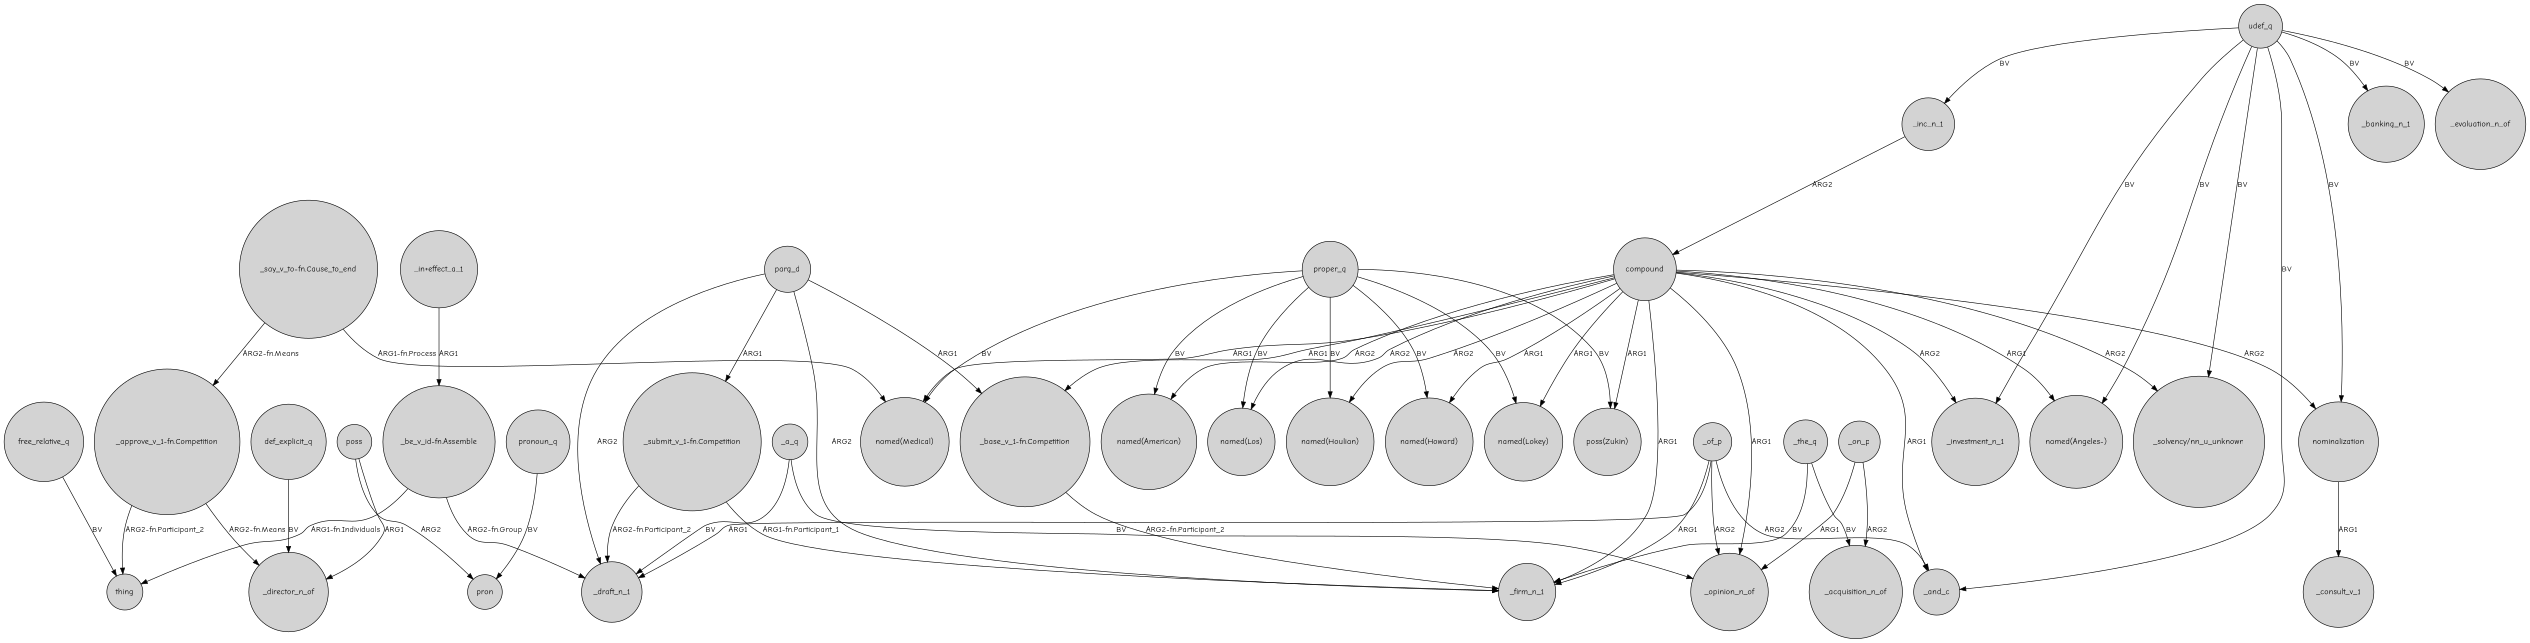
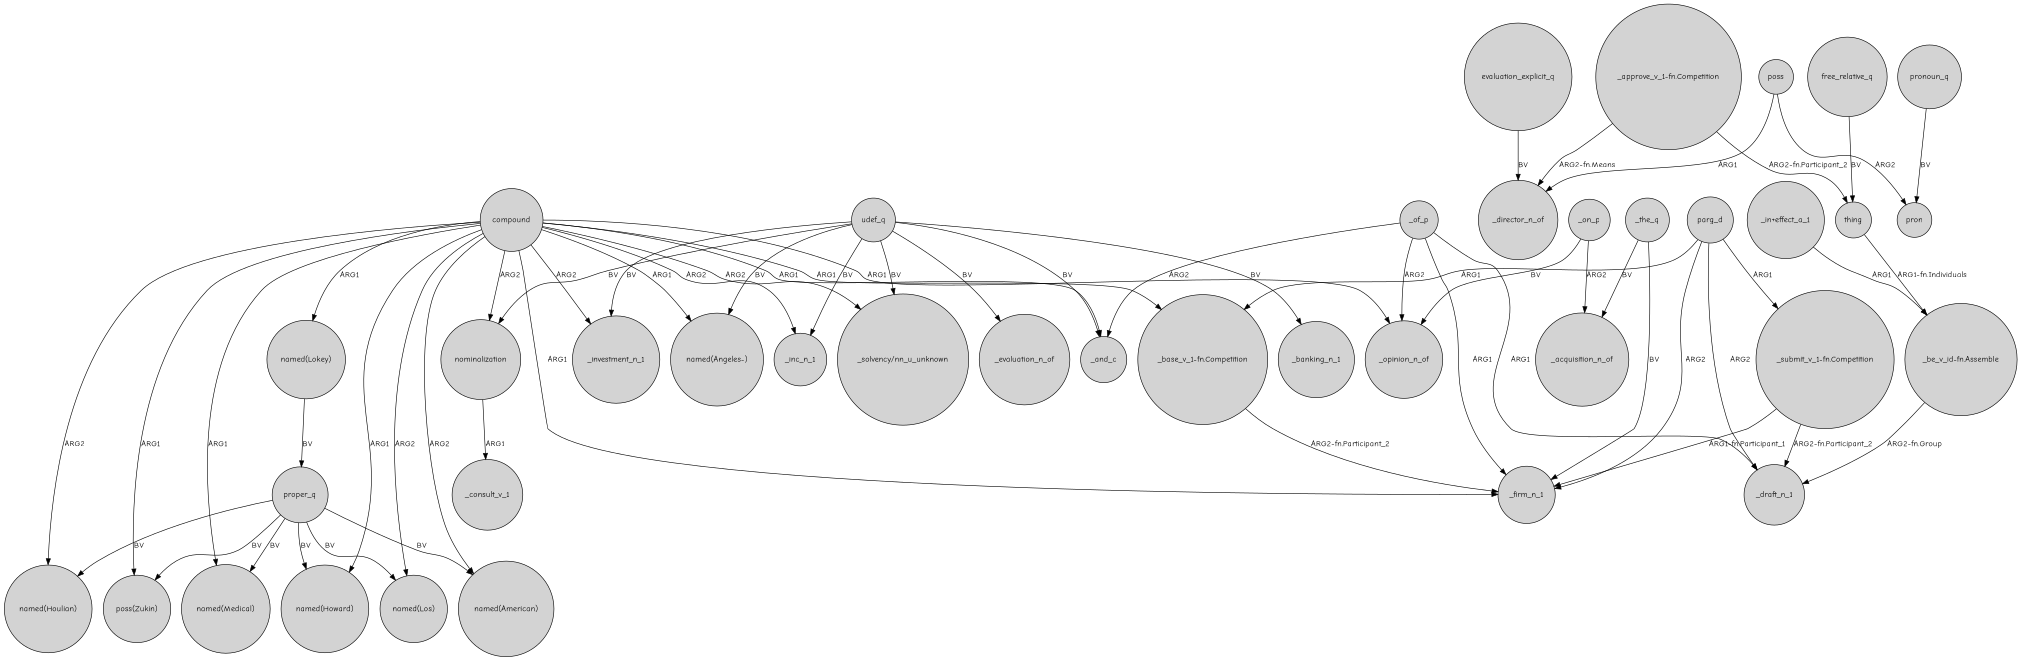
edge "_inc_n_1" -> "compound": reversed
node "_say_v_to-fn.Cause_to_end": removed
edge "proper_q" -> "named(Lokey)": reversed
node "def_explicit_q": label "def_explicit_q" -> "evaluation_explicit_q"
node "_a_q": removed
edge "_on_p" -> "_opinion_n_of": label "ARG1" -> "BV"
edge "_be_v_id-fn.Assemble" -> "thing": reversed
